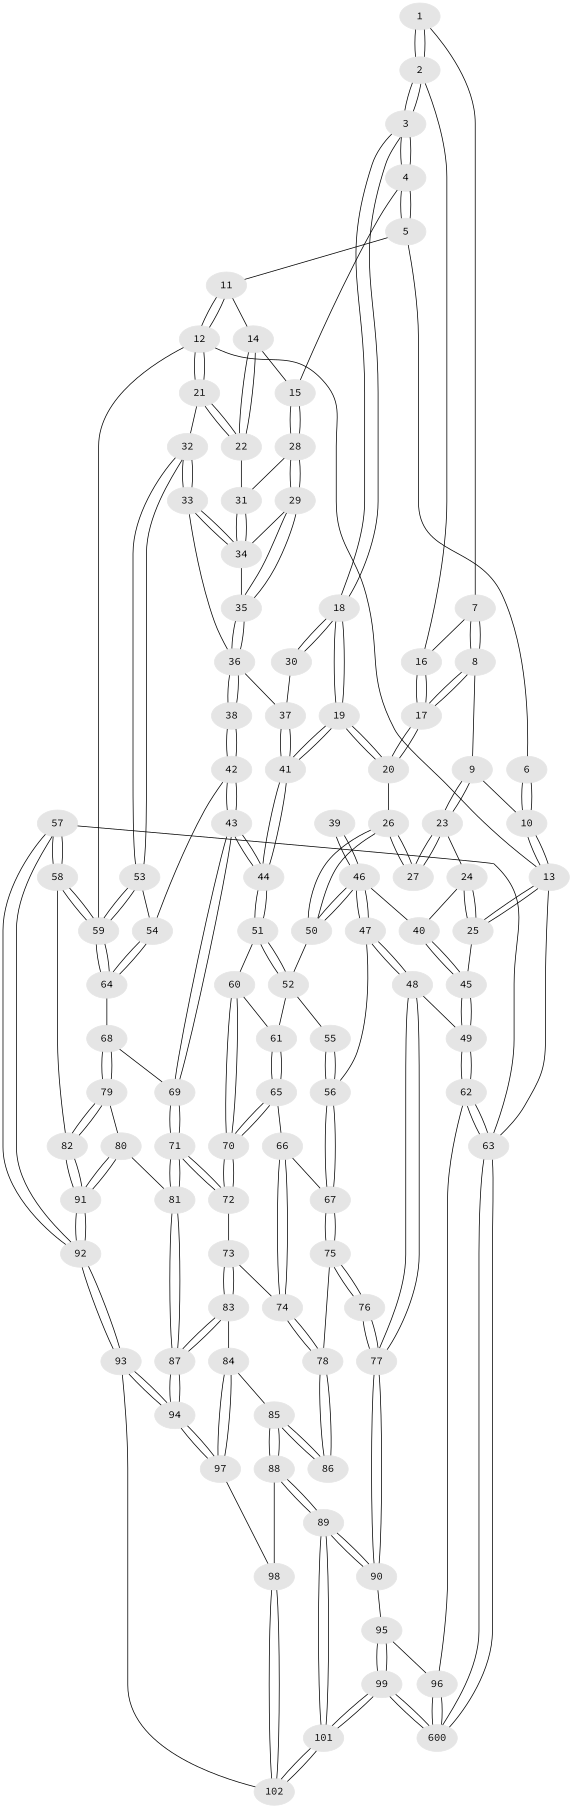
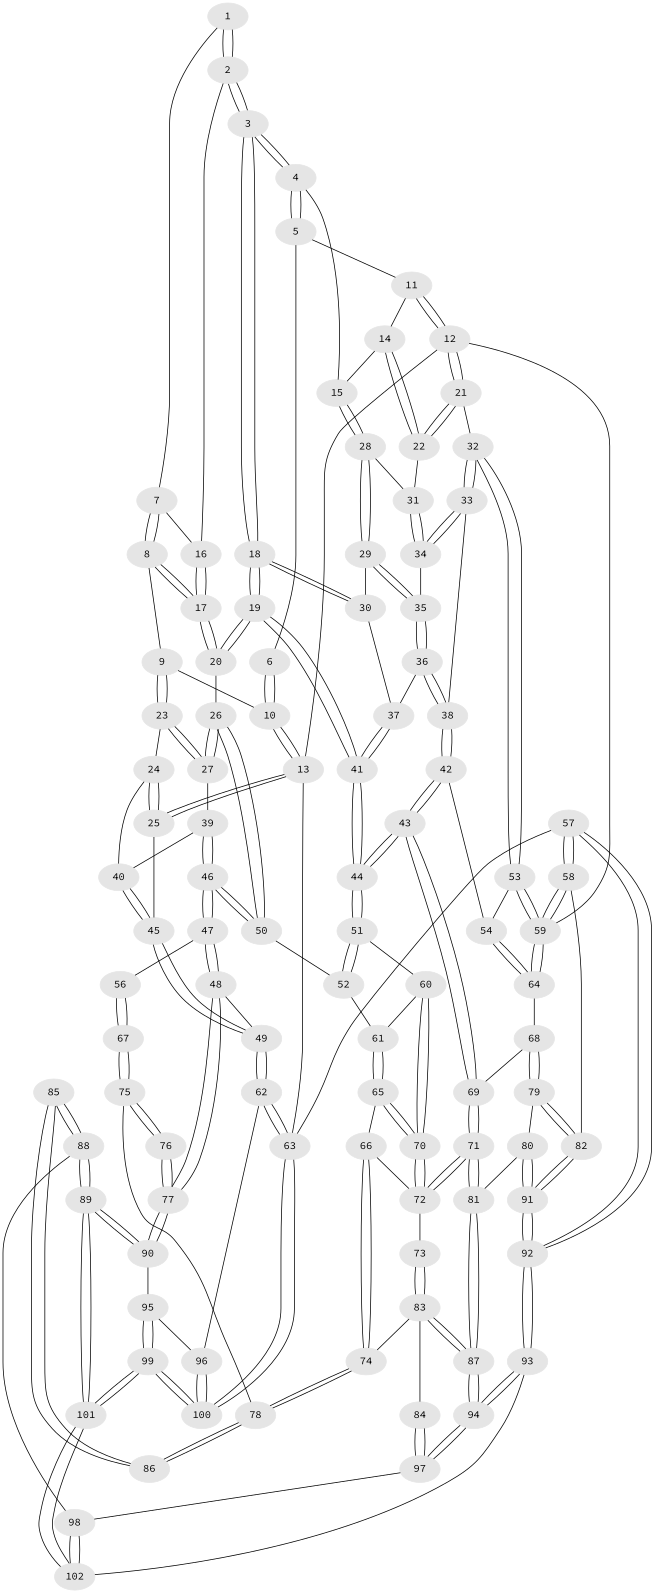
edge "29" -- "34": now "29" -- "30"
edge "33" -- "36": now "33" -- "38"
edge "27" -- "39": added
edge "46" -- "40": now "39" -- "40"
node "55": removed
edge "66" -- "67": now "66" -- "72"
edge "73" -- "74": now "83" -- "74"
edge "84" -- "85": removed
node "600": label "600" -> "100"
